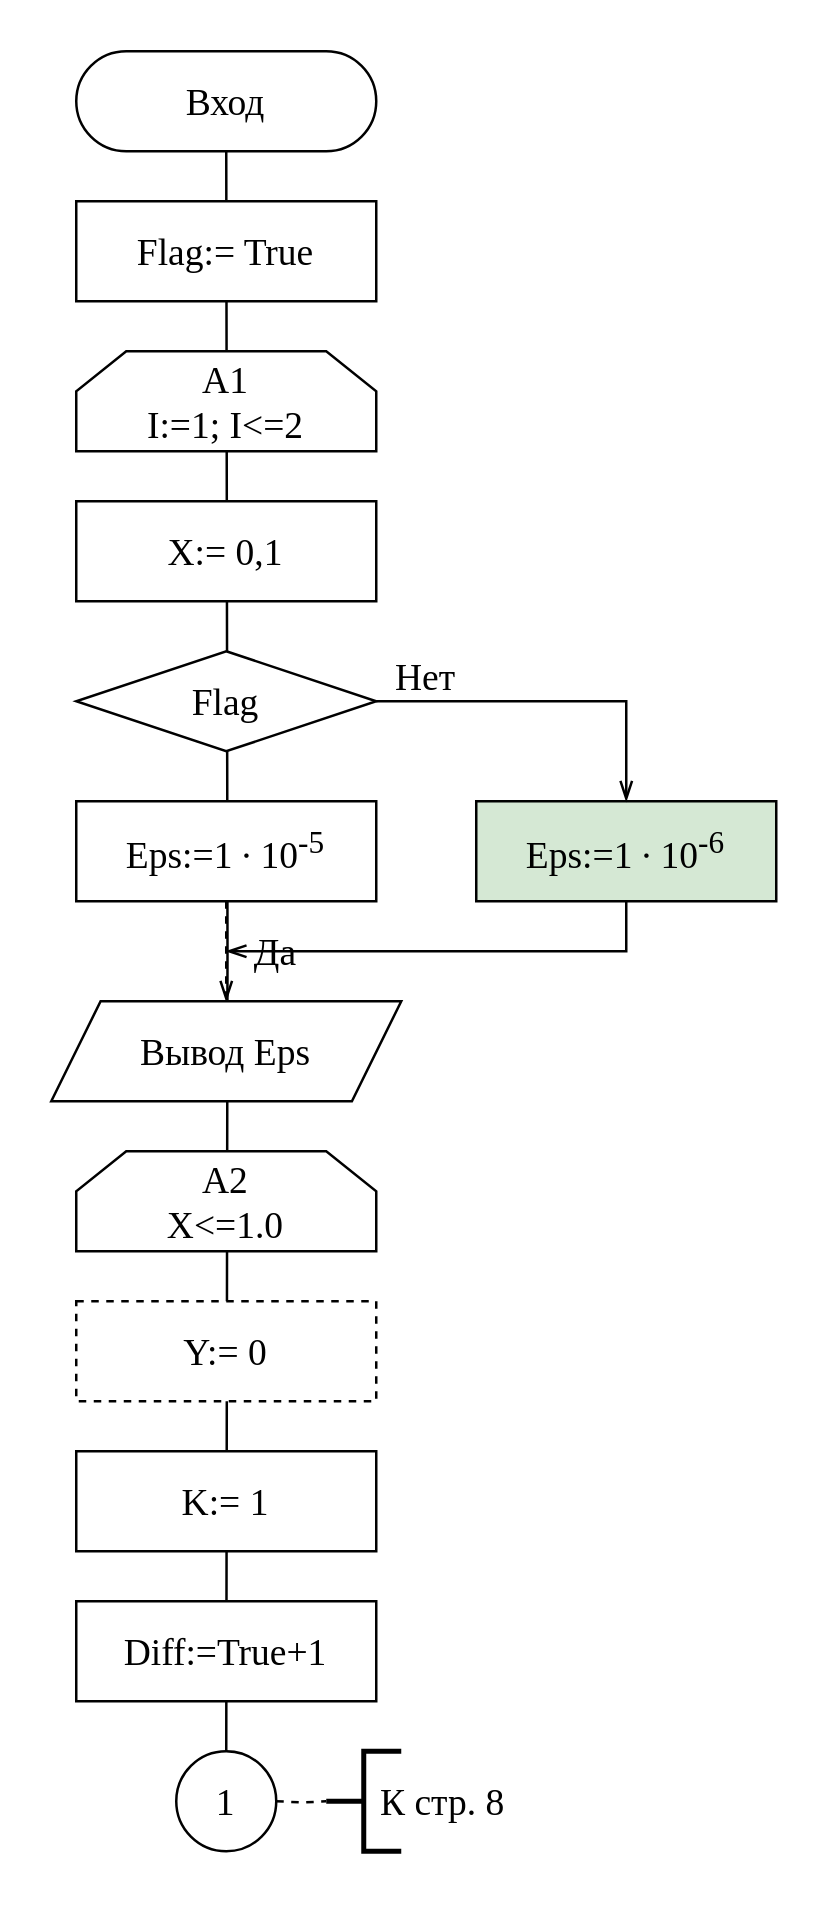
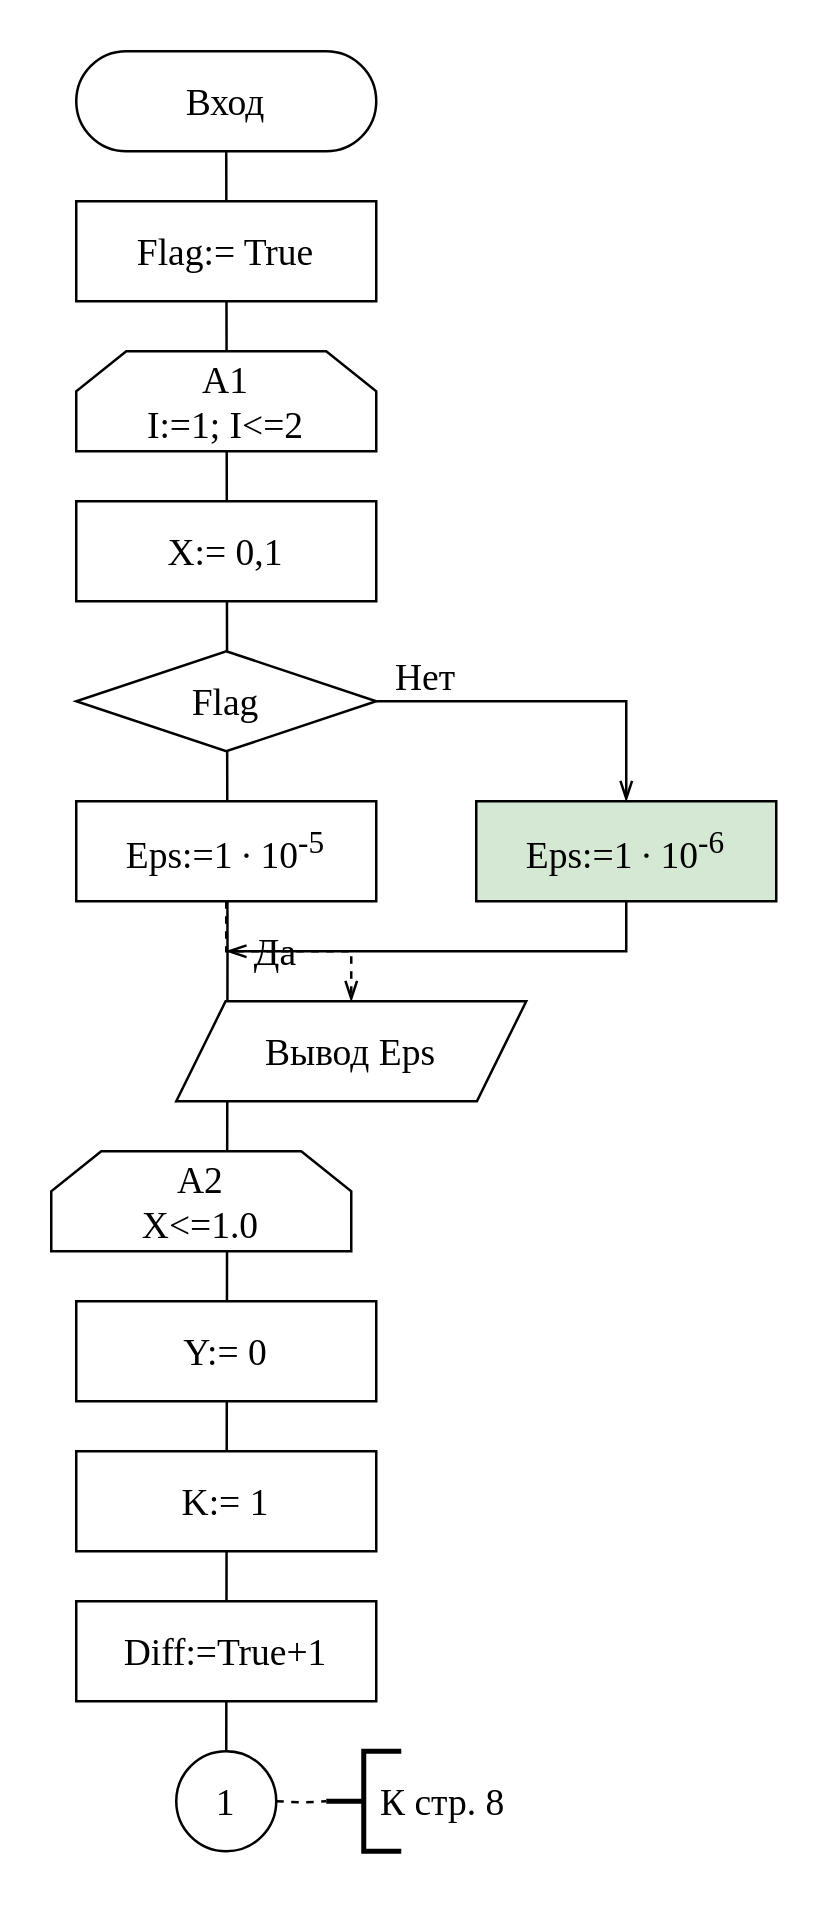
node "Вывод Eps": moved (226, 1051) -> (351, 1051)
node "A2X<=1.0": moved (226, 1201) -> (201, 1201)
node "Y:= 0": style dashed -> solid
